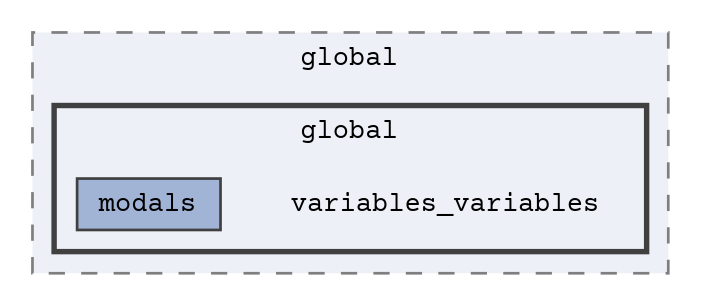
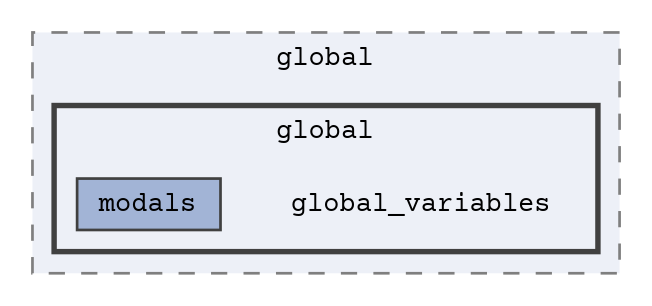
node "variables_variables": label "variables_variables" -> "global_variables"
